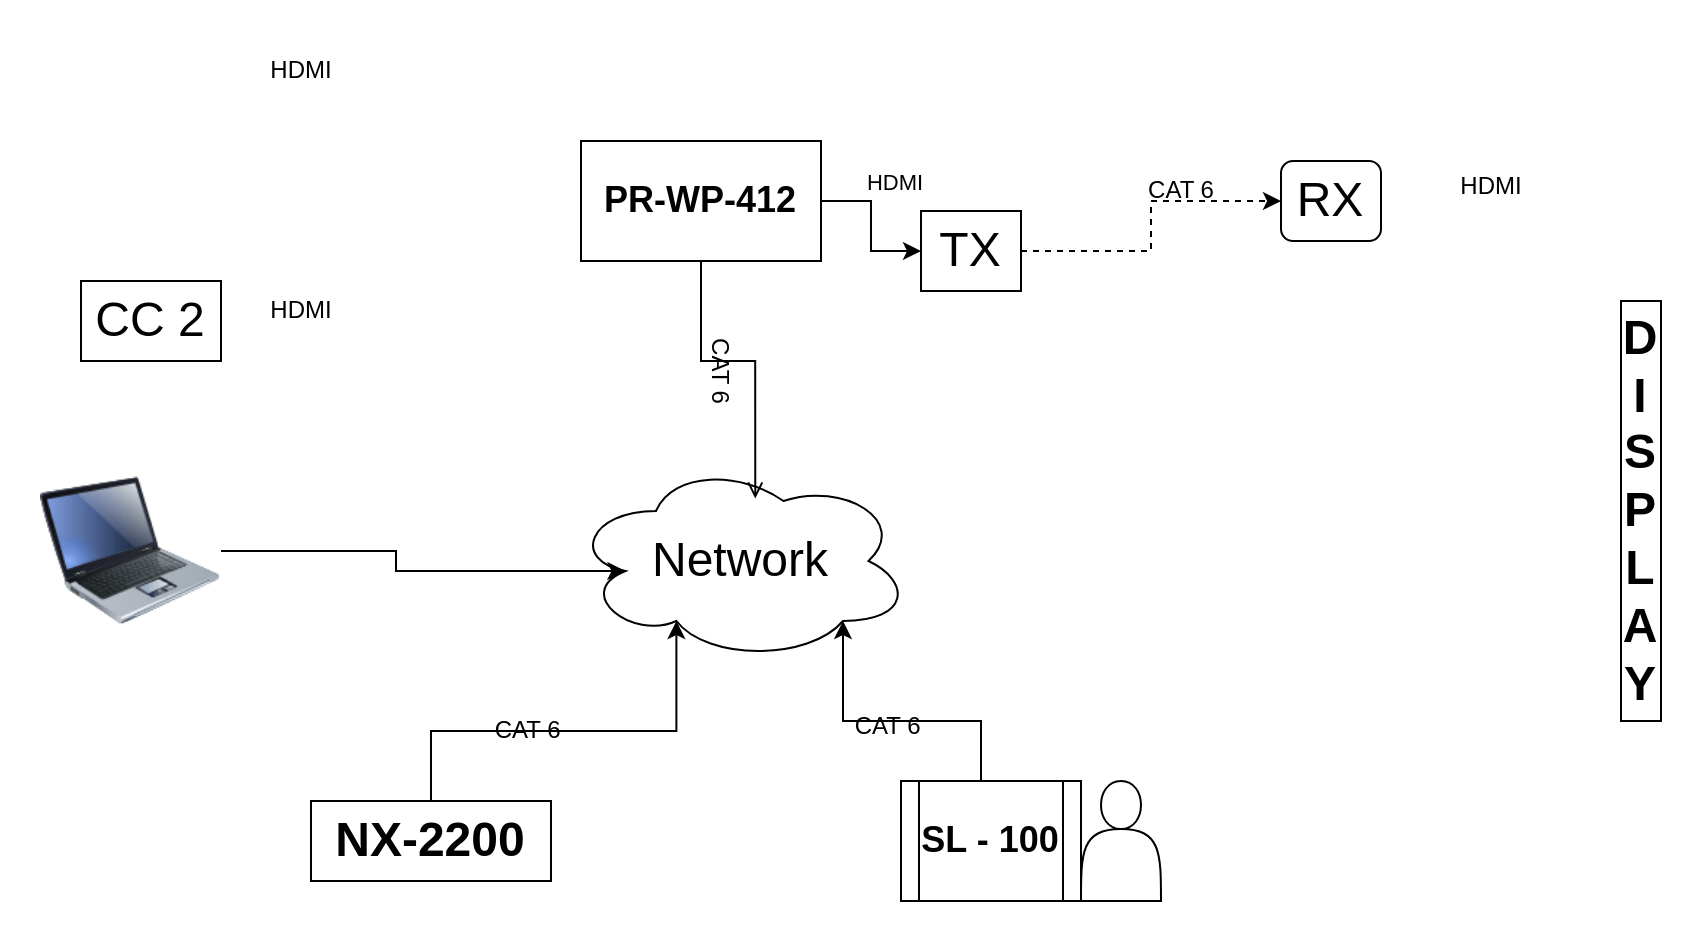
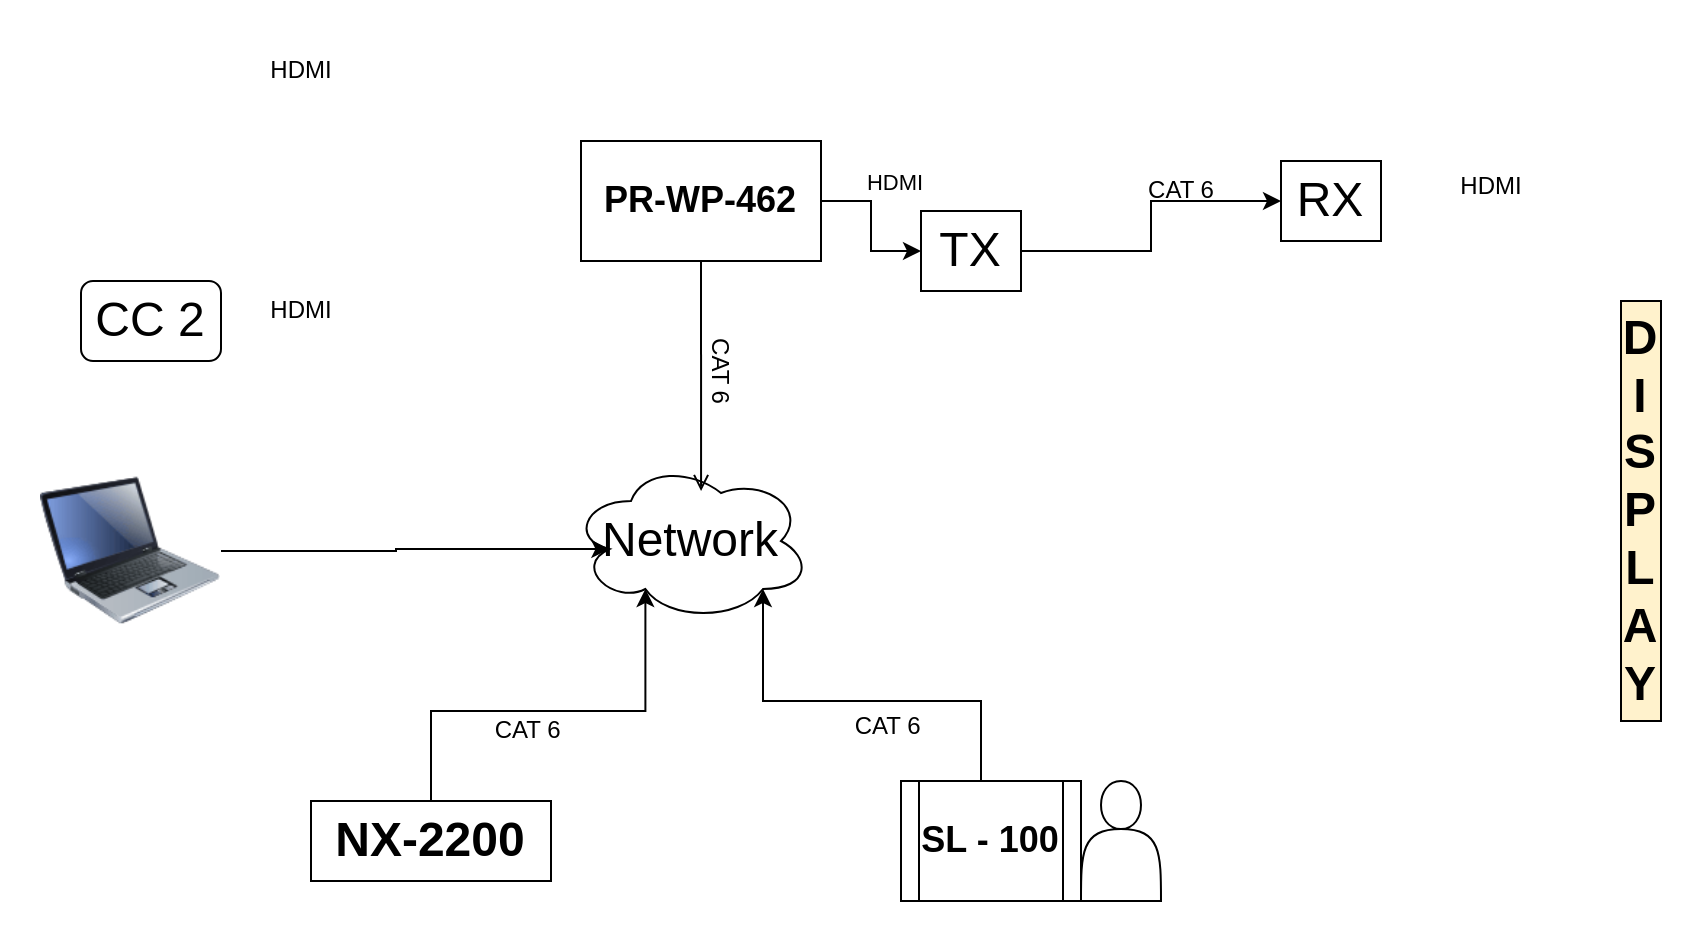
node "PR-WP-412": label "PR-WP-412" -> "PR-WP-462"
node "RX": shape rounded rectangle -> rectangle
edge "TX" -> "RX": style dashed -> solid
node "CC 2": shape rectangle -> rounded rectangle
node "D I S P L A Y": fillcolor #ffffff -> #fff2cc
node "Network": size 340x200 -> 240x160
